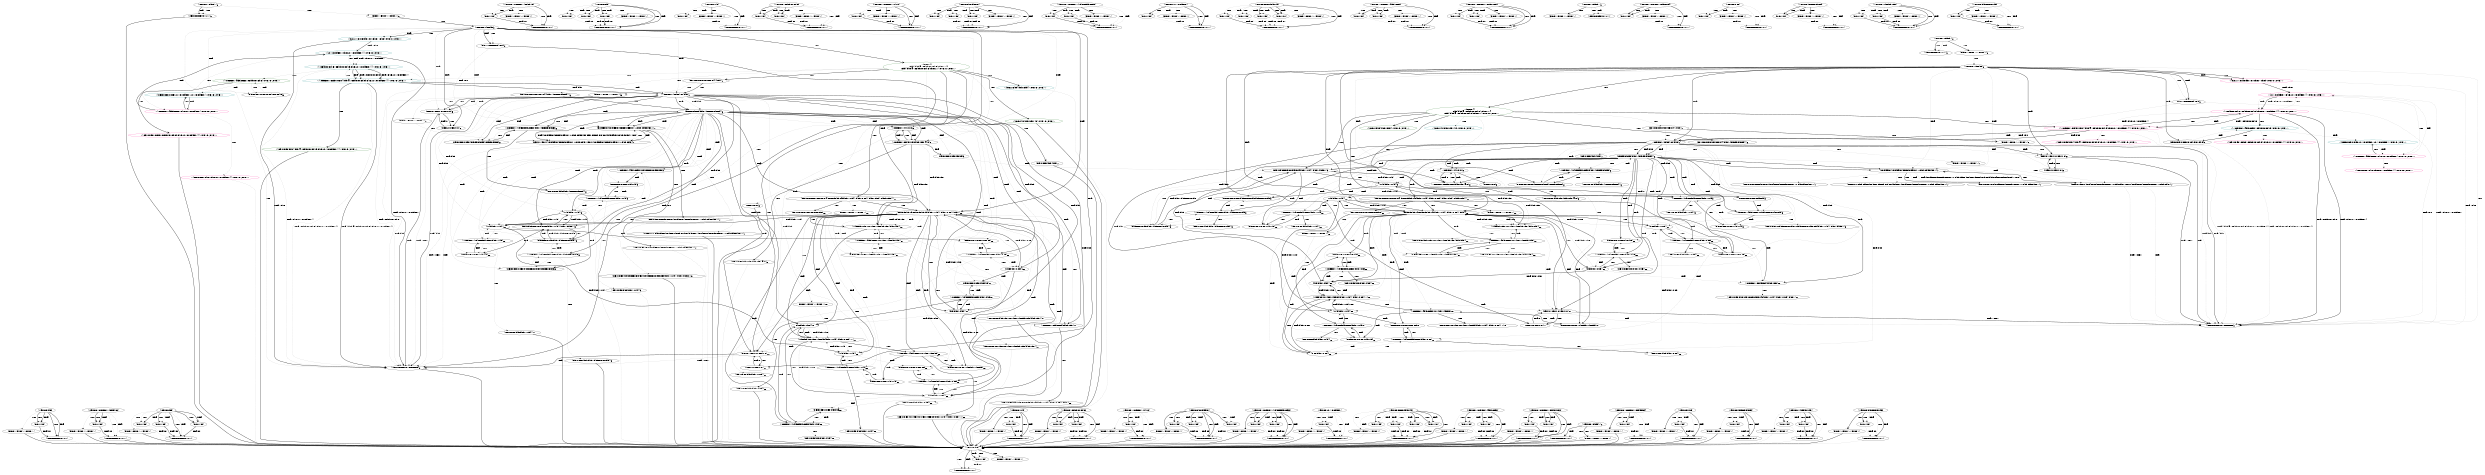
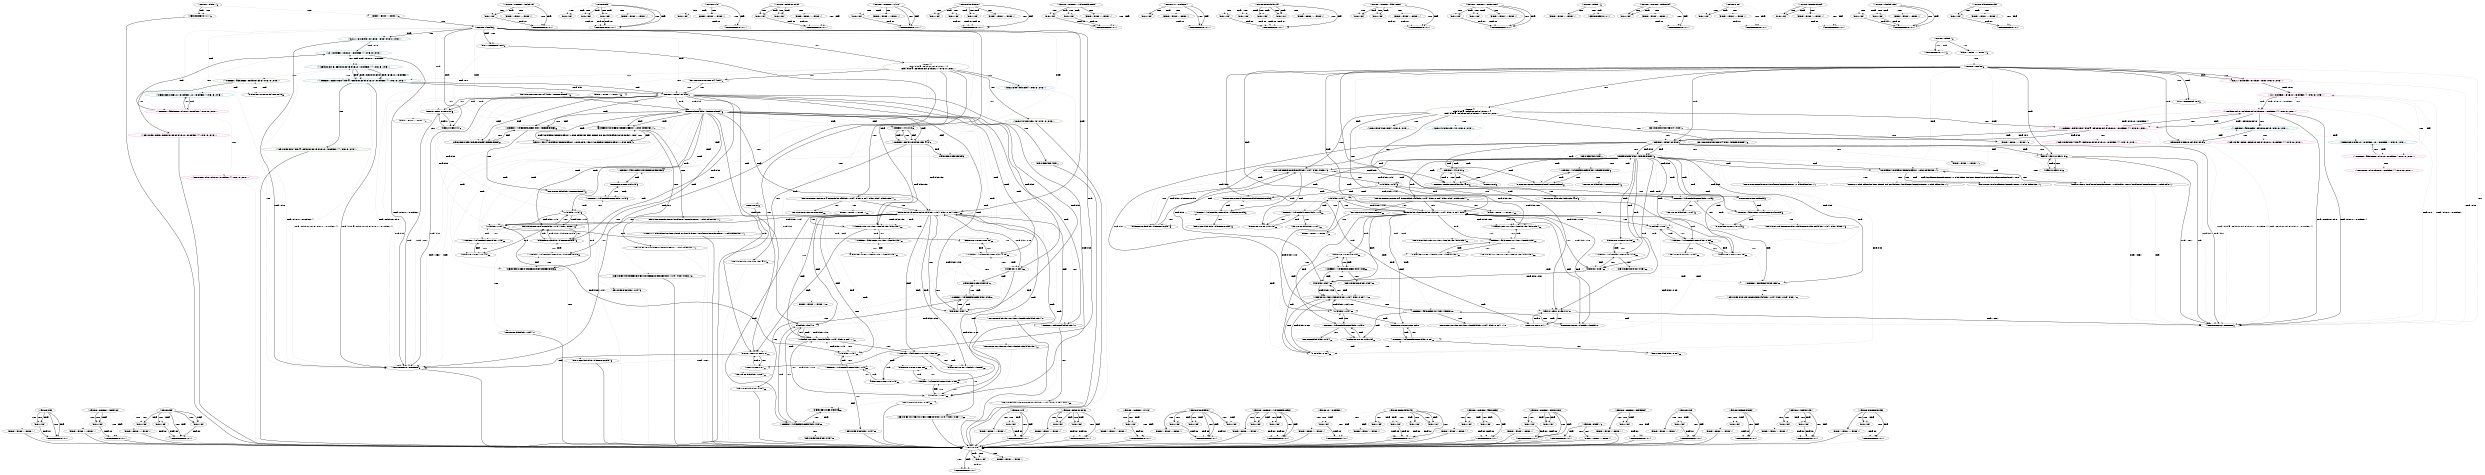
edge "(FIELD_IDENTIFIER,set,set)" -> "(add,m_blobDataHandles.add(blob->uuid(), blob->blobD...)": now "(FIELD_IDENTIFIER,set,set)" -> "(<operator>.fieldAccess,m_blobDataHandles.set)"
edge "(add,m_blobDataHandles.add(blob->uuid(), blob->blobD...)" -> "(<operator>.fieldAccess,m_blobDataHandles.add)": label "DDG: 1" -> "AST: "
